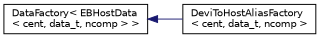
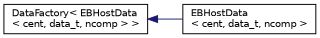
node "DeviToHostAliasFactory < cent, data_t, ncomp >": label "DeviToHostAliasFactory < cent, data_t, ncomp >" -> "EBHostData < cent, data_t, ncomp >"
